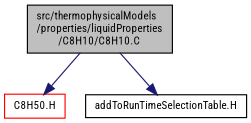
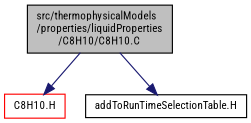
node "C8H50.H": label "C8H50.H" -> "C8H10.H"
